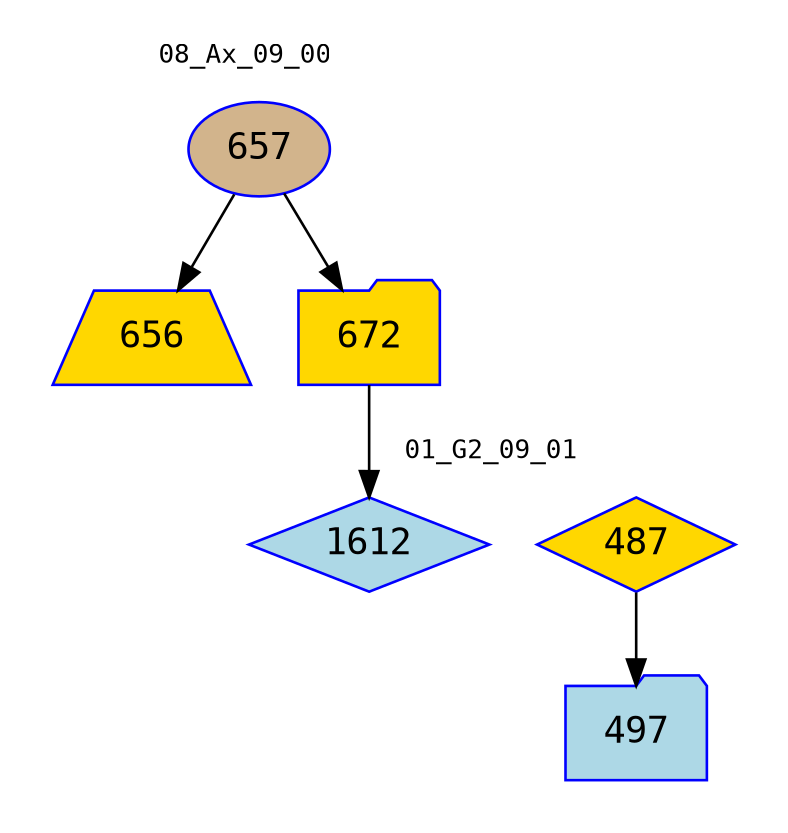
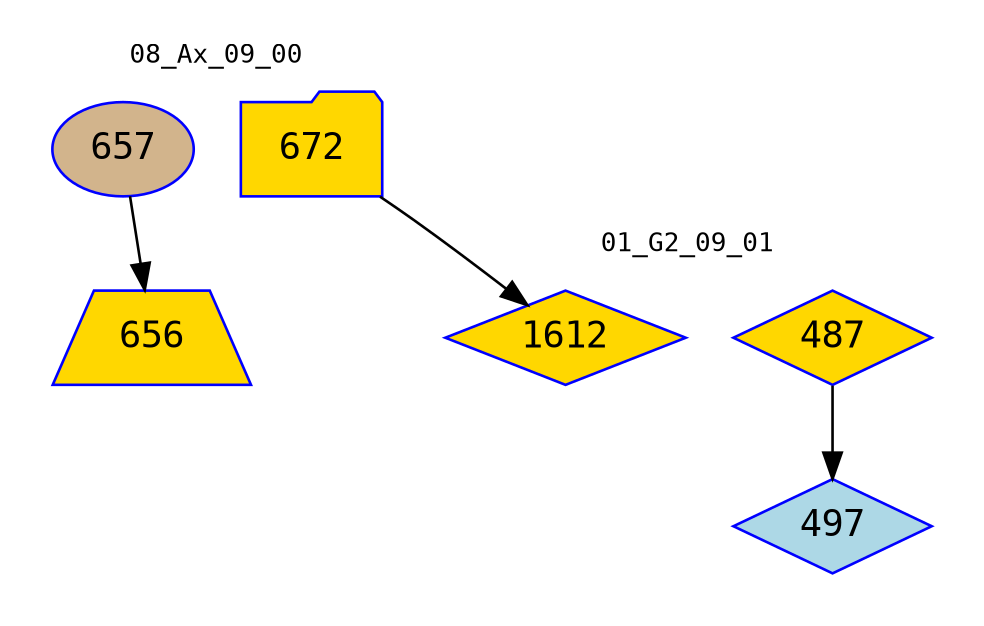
edge "657" -> "672": removed
node "1612": fillcolor lightblue -> gold
node "497": shape folder -> diamond
